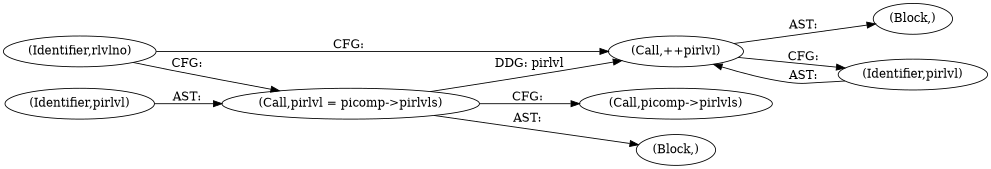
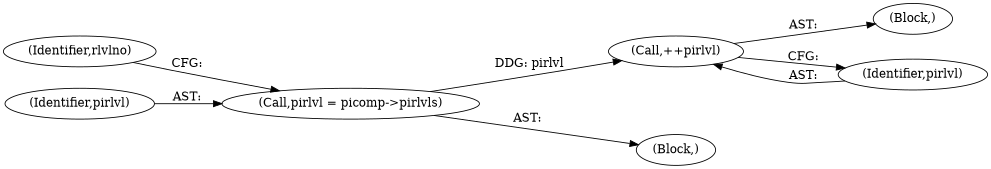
edge "(Identifier,rlvlno)" -> "(Call,++pirlvl)": removed, label "CFG:"
node "(Call,picomp->pirlvls)": removed
